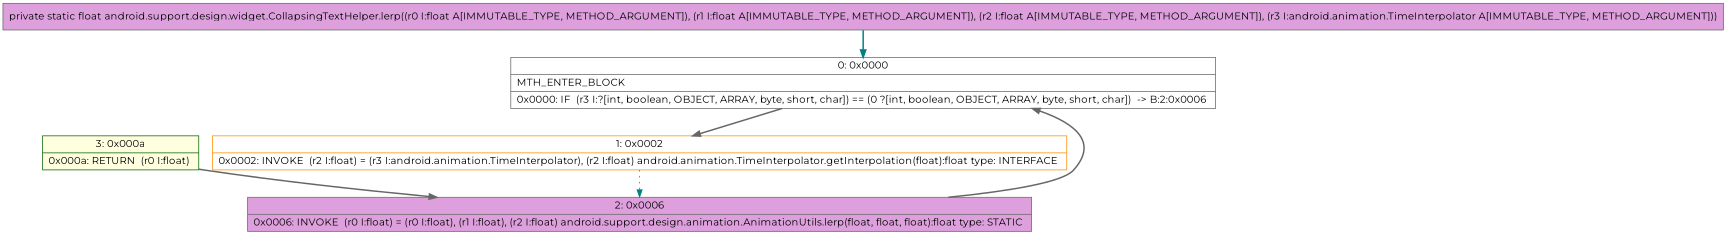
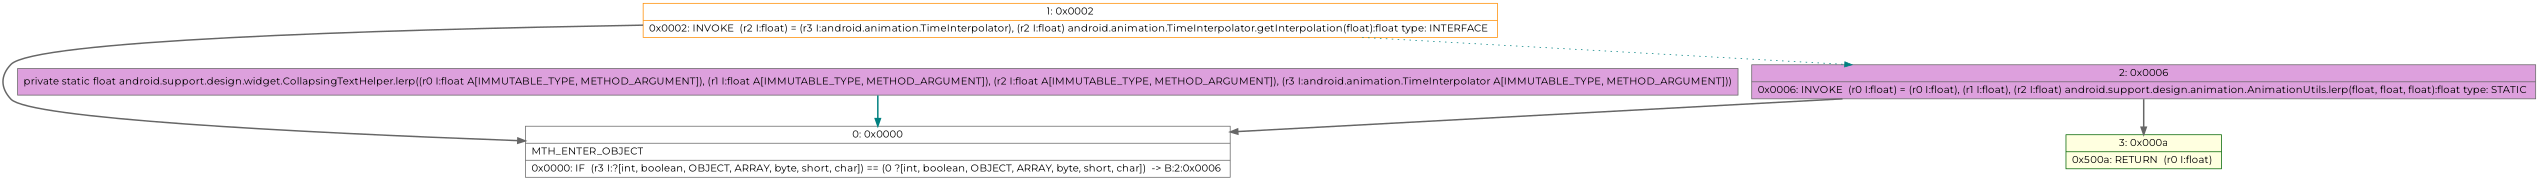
node "0: 0x0000": text "MTH_ENTER_BLOCK" -> "MTH_ENTER_OBJECT"
edge "0: 0x0000" -> "1: 0x0002": reversed
node "3: 0x000a": text "0x000a: RETURN  (r0 I:float)" -> "0x500a: RETURN  (r0 I:float)"
edge "3: 0x000a" -> "2: 0x0006": reversed
